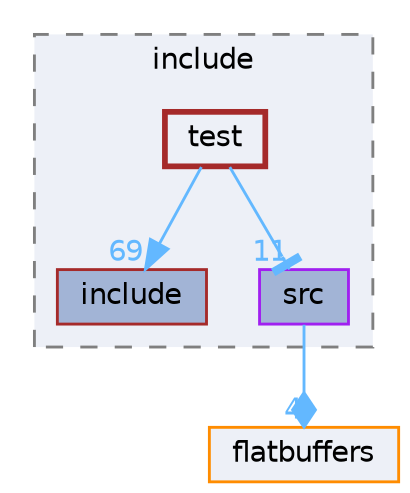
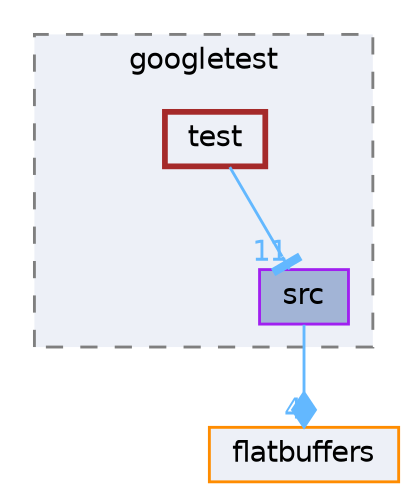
cluster "include": label "include" -> "googletest"
node "include": removed
